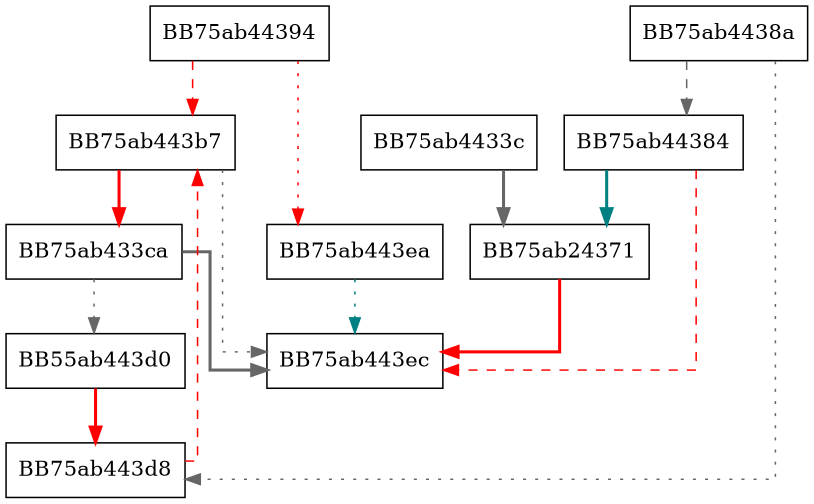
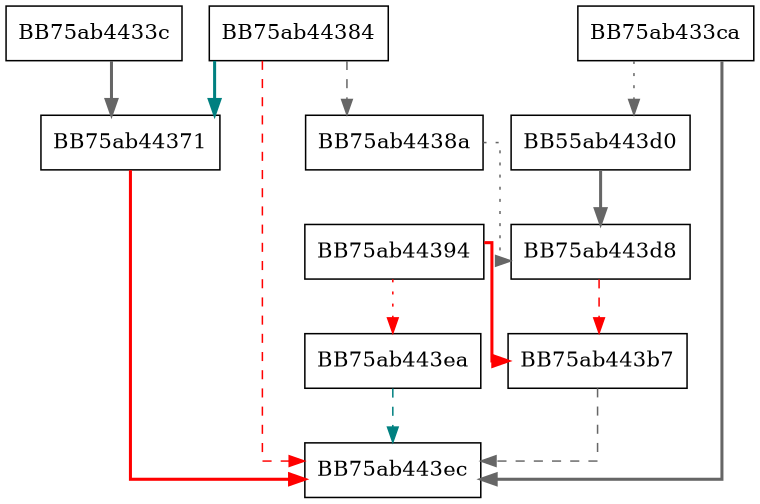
edge "BB75ab44394" -> "BB75ab443b7": style dashed -> bold
edge "BB75ab4438a" -> "BB75ab44384": reversed
edge "BB75ab443b7" -> "BB75ab433ca": removed
node "BB75ab24371": label "BB75ab24371" -> "BB75ab44371"
edge "BB75ab443b7" -> "BB75ab443ec": style dotted -> dashed
edge "BB75ab443ea" -> "BB75ab443ec": style dotted -> dashed
edge "BB55ab443d0" -> "BB75ab443d8": color red -> gray40
